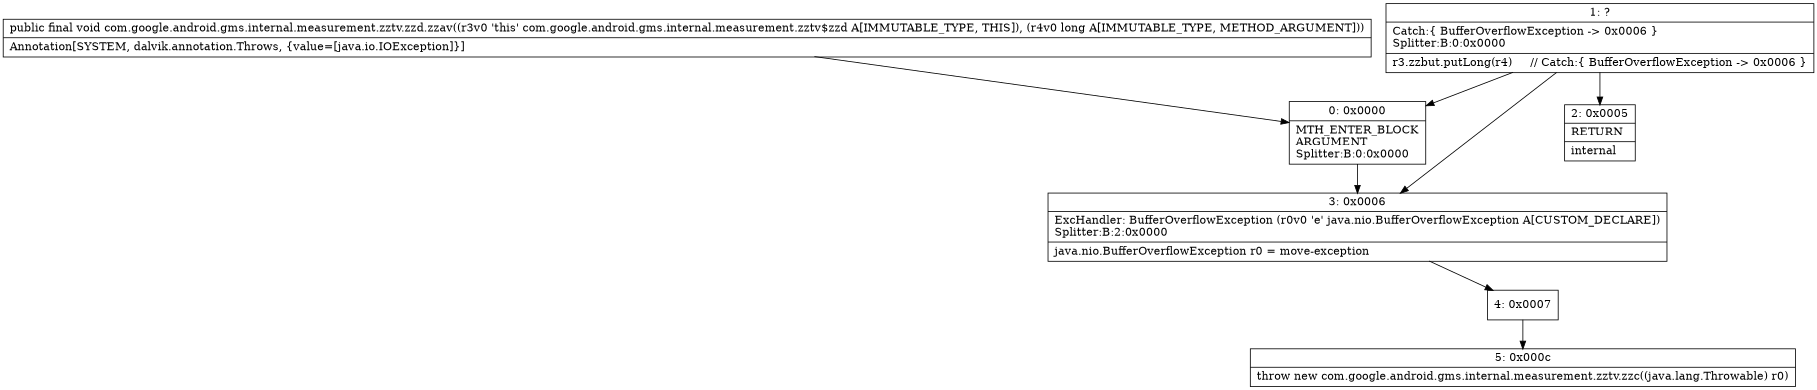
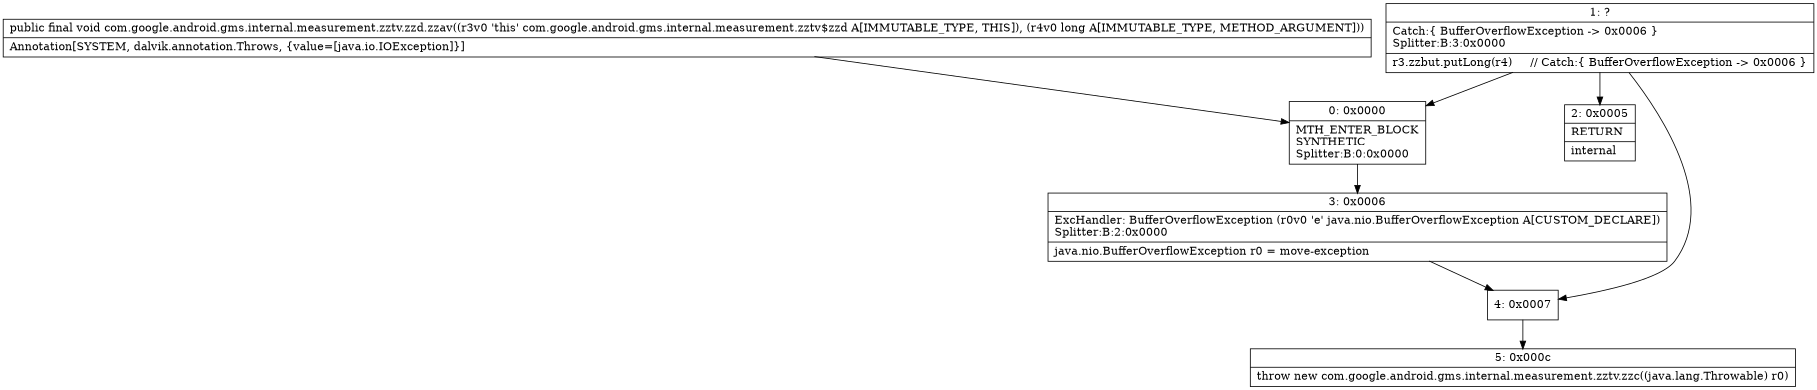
node "1: ?": text "Splitter:B:0:0x0000" -> "Splitter:B:3:0x0000"
edge "1: ?" -> "3: 0x0006": now "1: ?" -> "4: 0x0007"
node "0: 0x0000": text "ARGUMENT" -> "SYNTHETIC"
